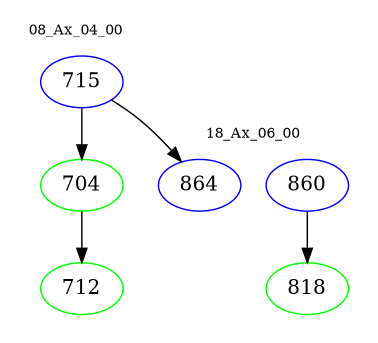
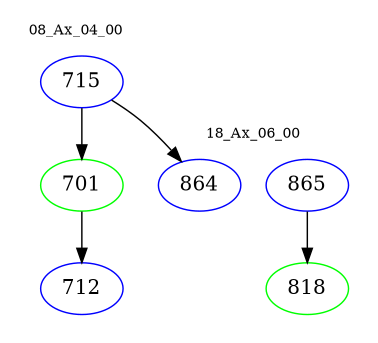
node "704": label "704" -> "701"
node "860": label "860" -> "865"
node "712": color green -> blue
